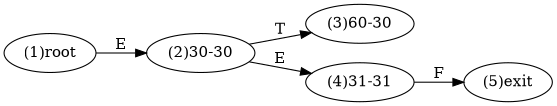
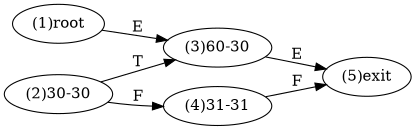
edge "(1)root" -> "(2)30-30": now "(1)root" -> "(3)60-30"
edge "(2)30-30" -> "(4)31-31": label "E" -> "F"
edge "(3)60-30" -> "(5)exit": added, label "E"
